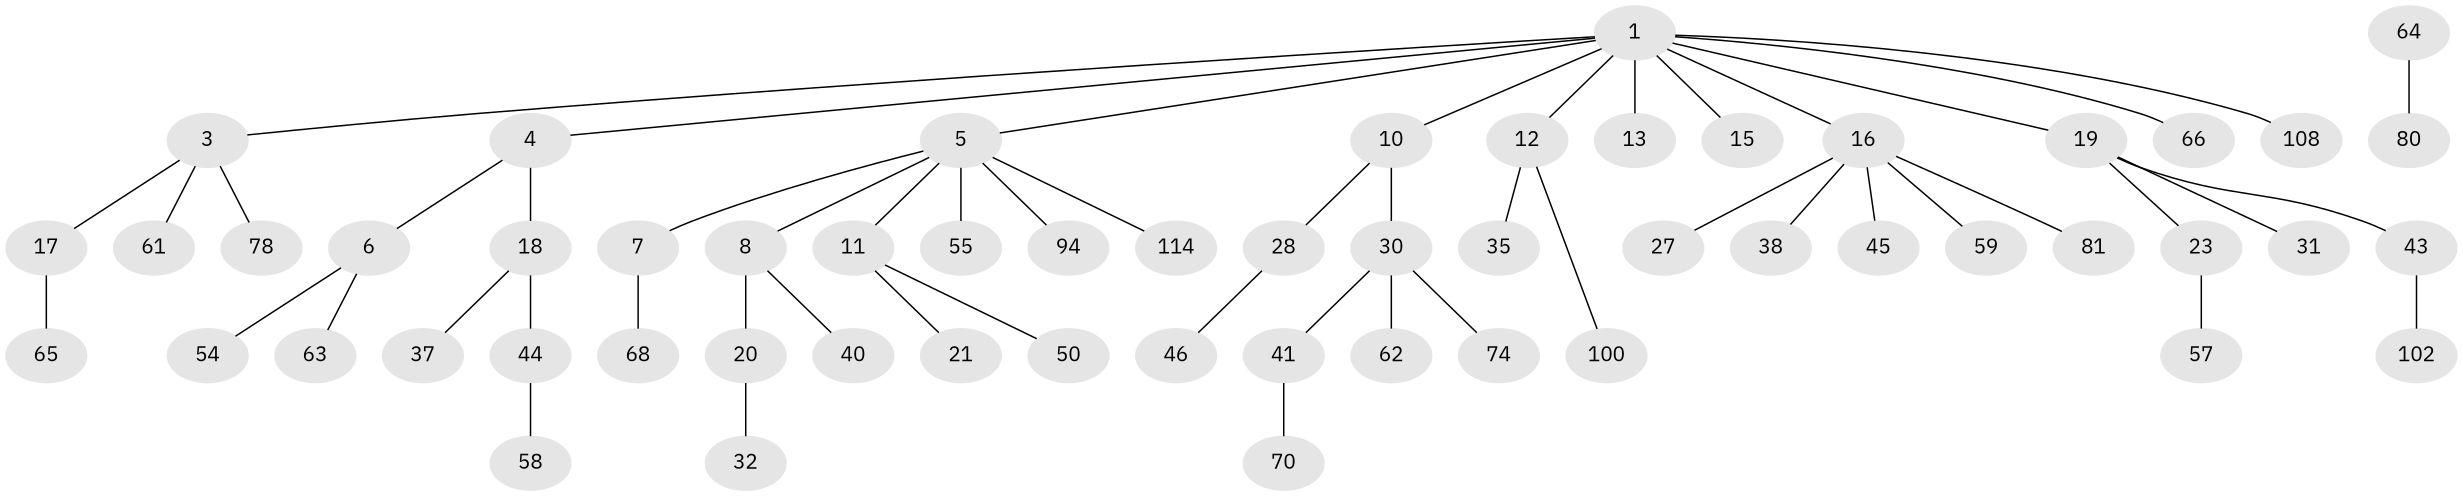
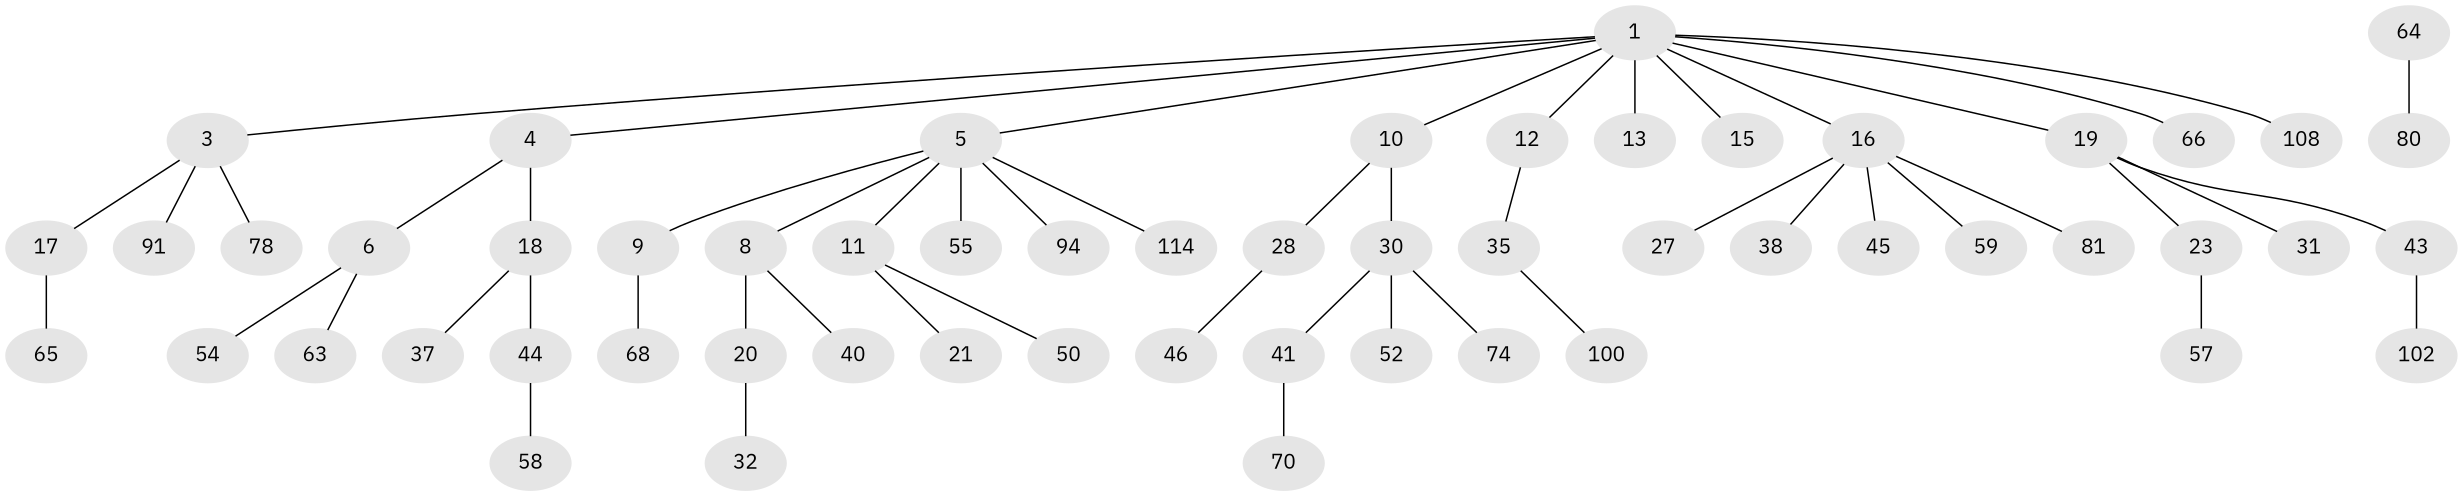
node "61": label "61" -> "91"
node "7": label "7" -> "9"
edge "12" -- "100": now "35" -- "100"
node "62": label "62" -> "52"
